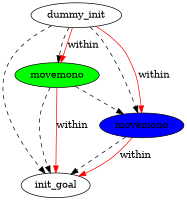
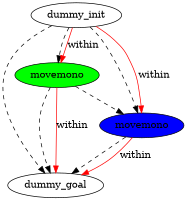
node "init_goal": label "init_goal" -> "dummy_goal"
